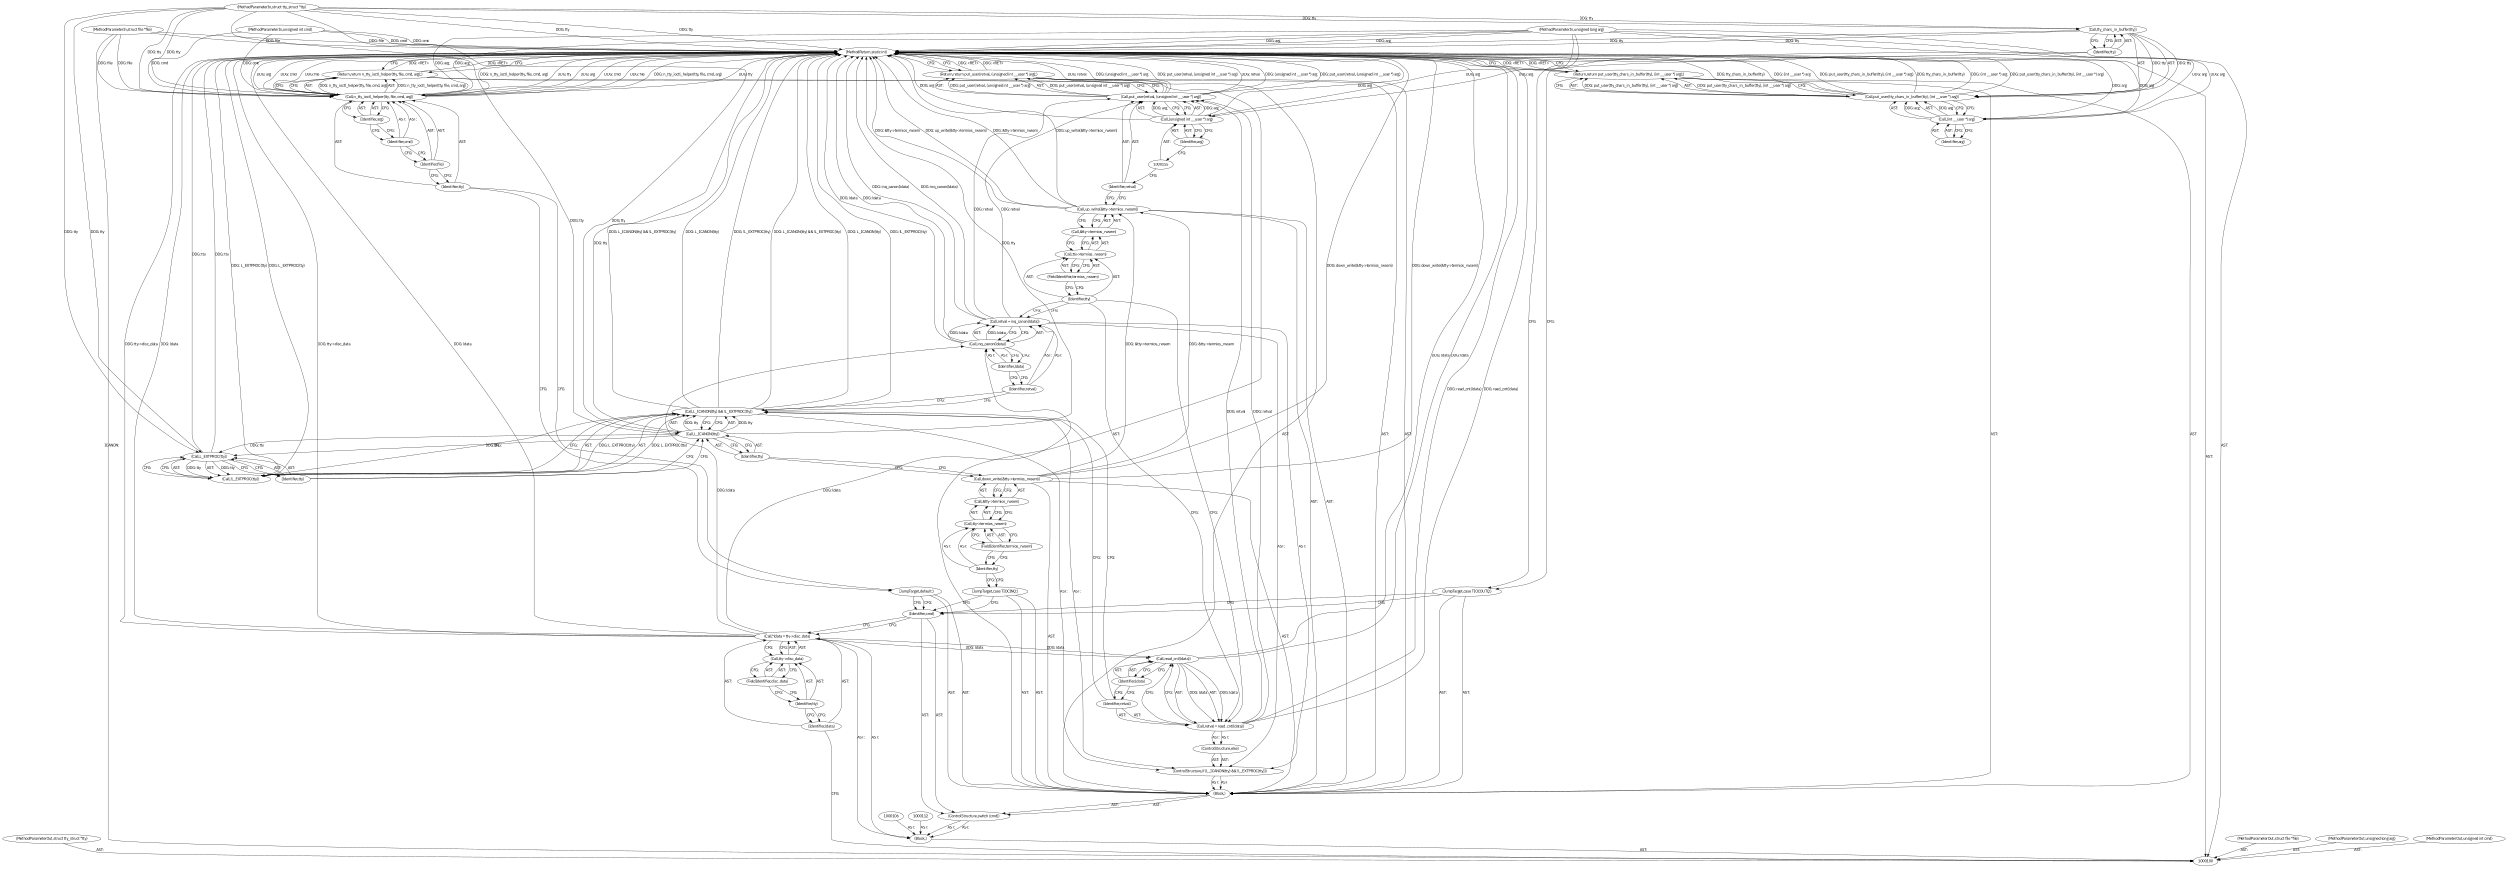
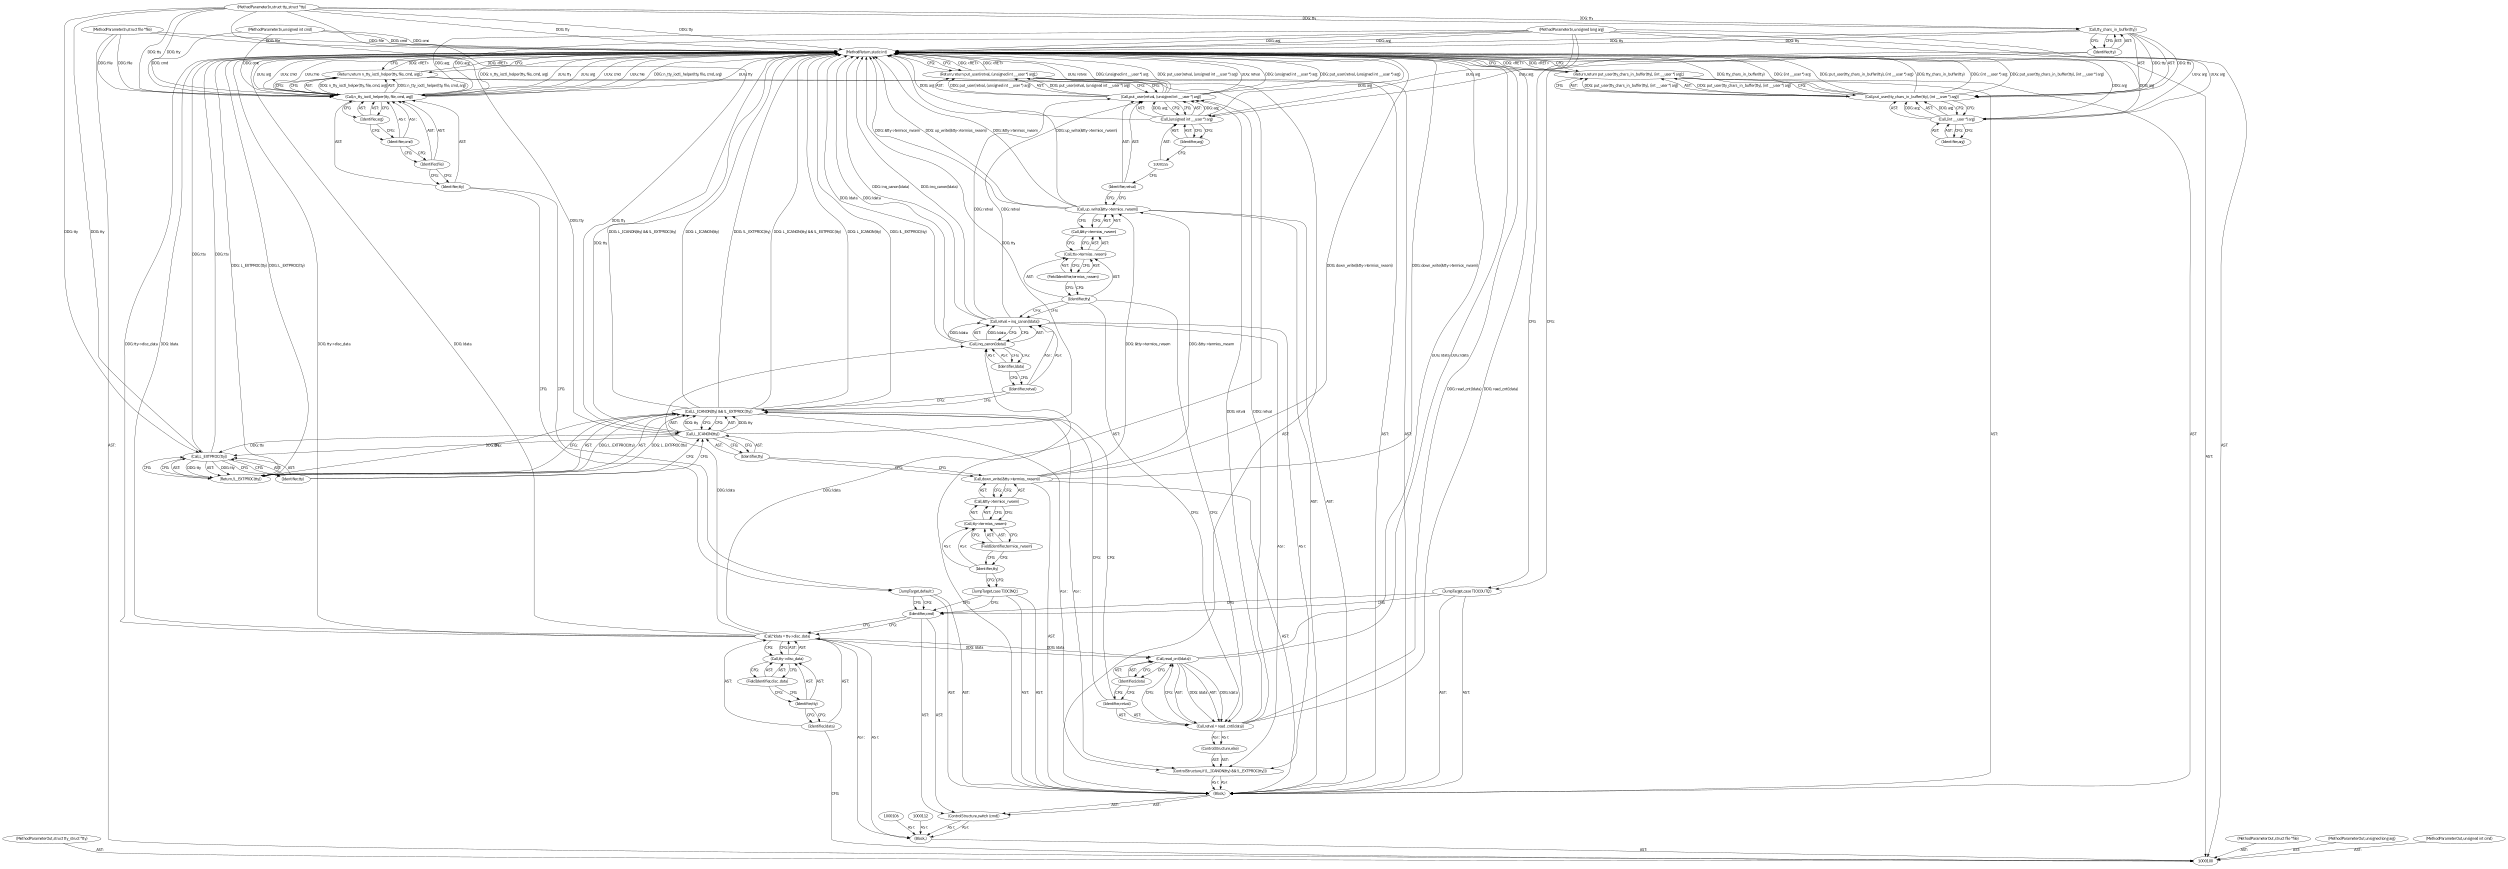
edge "(MethodParameterIn,struct file *file)" -> "1000100": label "ICANON: " -> "AST: "
node "(Call,!L_EXTPROC(tty))": label "(Call,!L_EXTPROC(tty))" -> "(Return,!L_EXTPROC(tty))"
